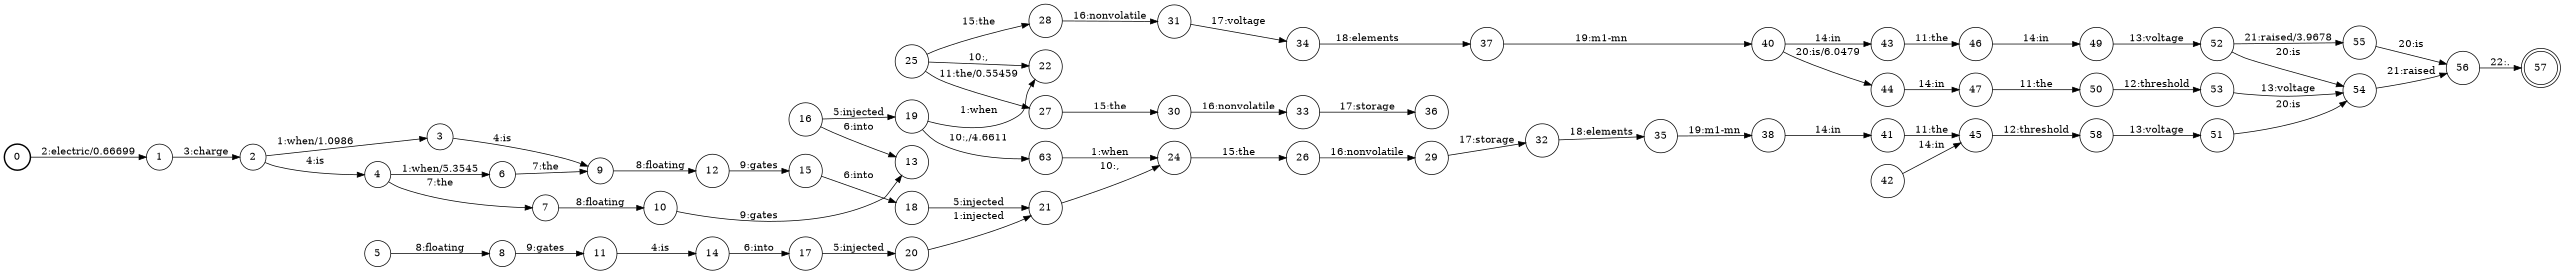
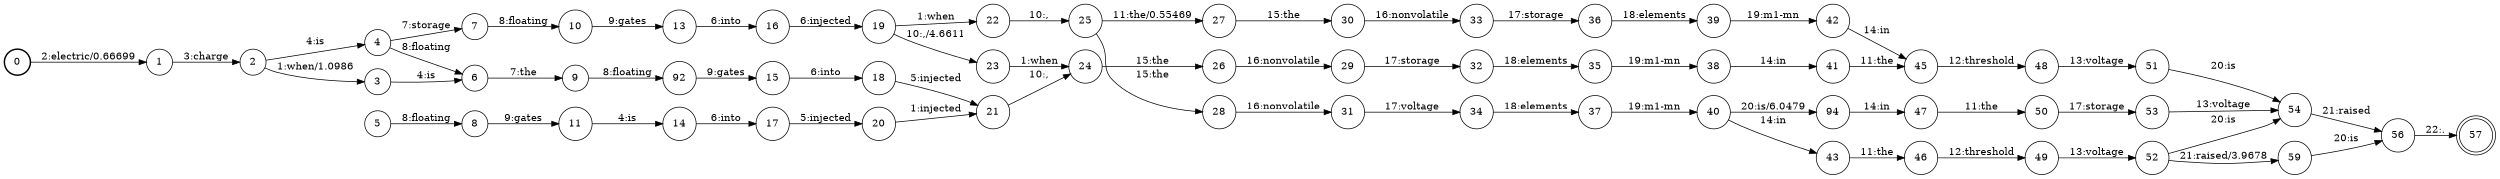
node "39": added
edge "46" -> "49": label "14:in" -> "12:threshold"
node "55": label "55" -> "59"
edge "25" -> "22": reversed
edge "25" -> "27": label "11:the/0.55459" -> "11:the/0.55469"
edge "50" -> "53": label "12:threshold" -> "17:storage"
node "44": label "44" -> "94"
edge "16" -> "19": label "5:injected" -> "6:injected"
node "58": label "58" -> "48"
edge "16" -> "13": reversed
edge "3" -> "9": now "3" -> "6"
node "63": label "63" -> "23"
edge "4" -> "6": label "1:when/5.3545" -> "8:floating"
node "12": label "12" -> "92"
edge "4" -> "7": label "7:the" -> "7:storage"
